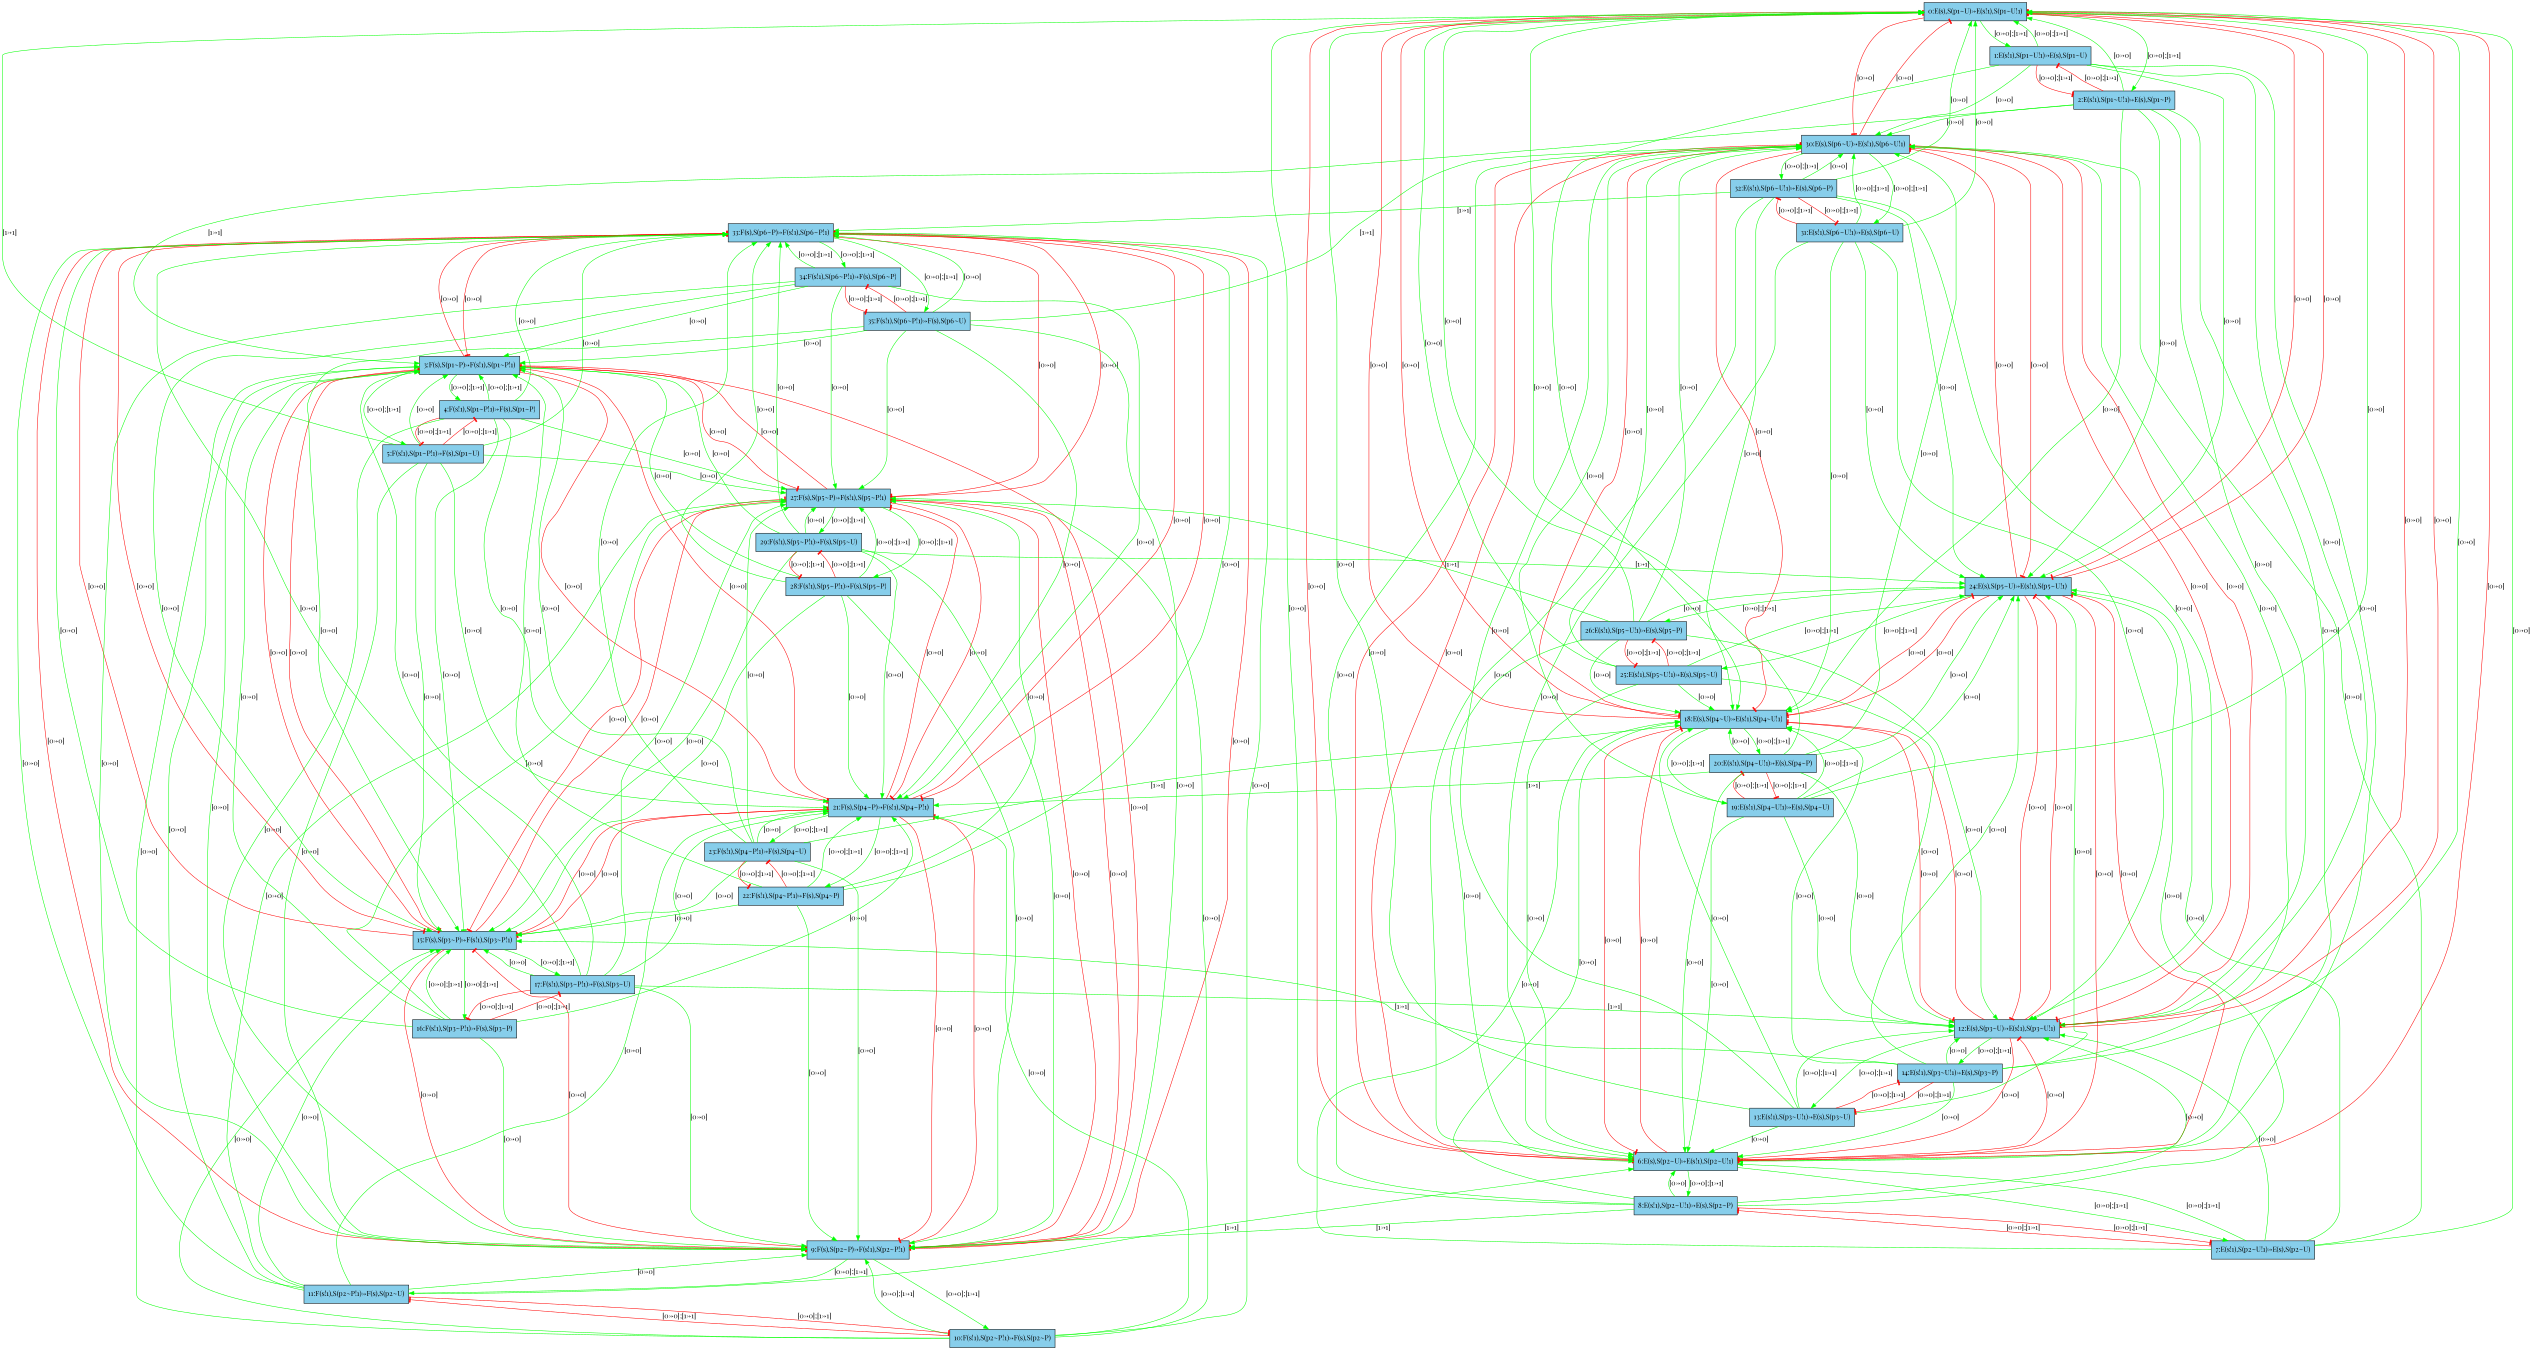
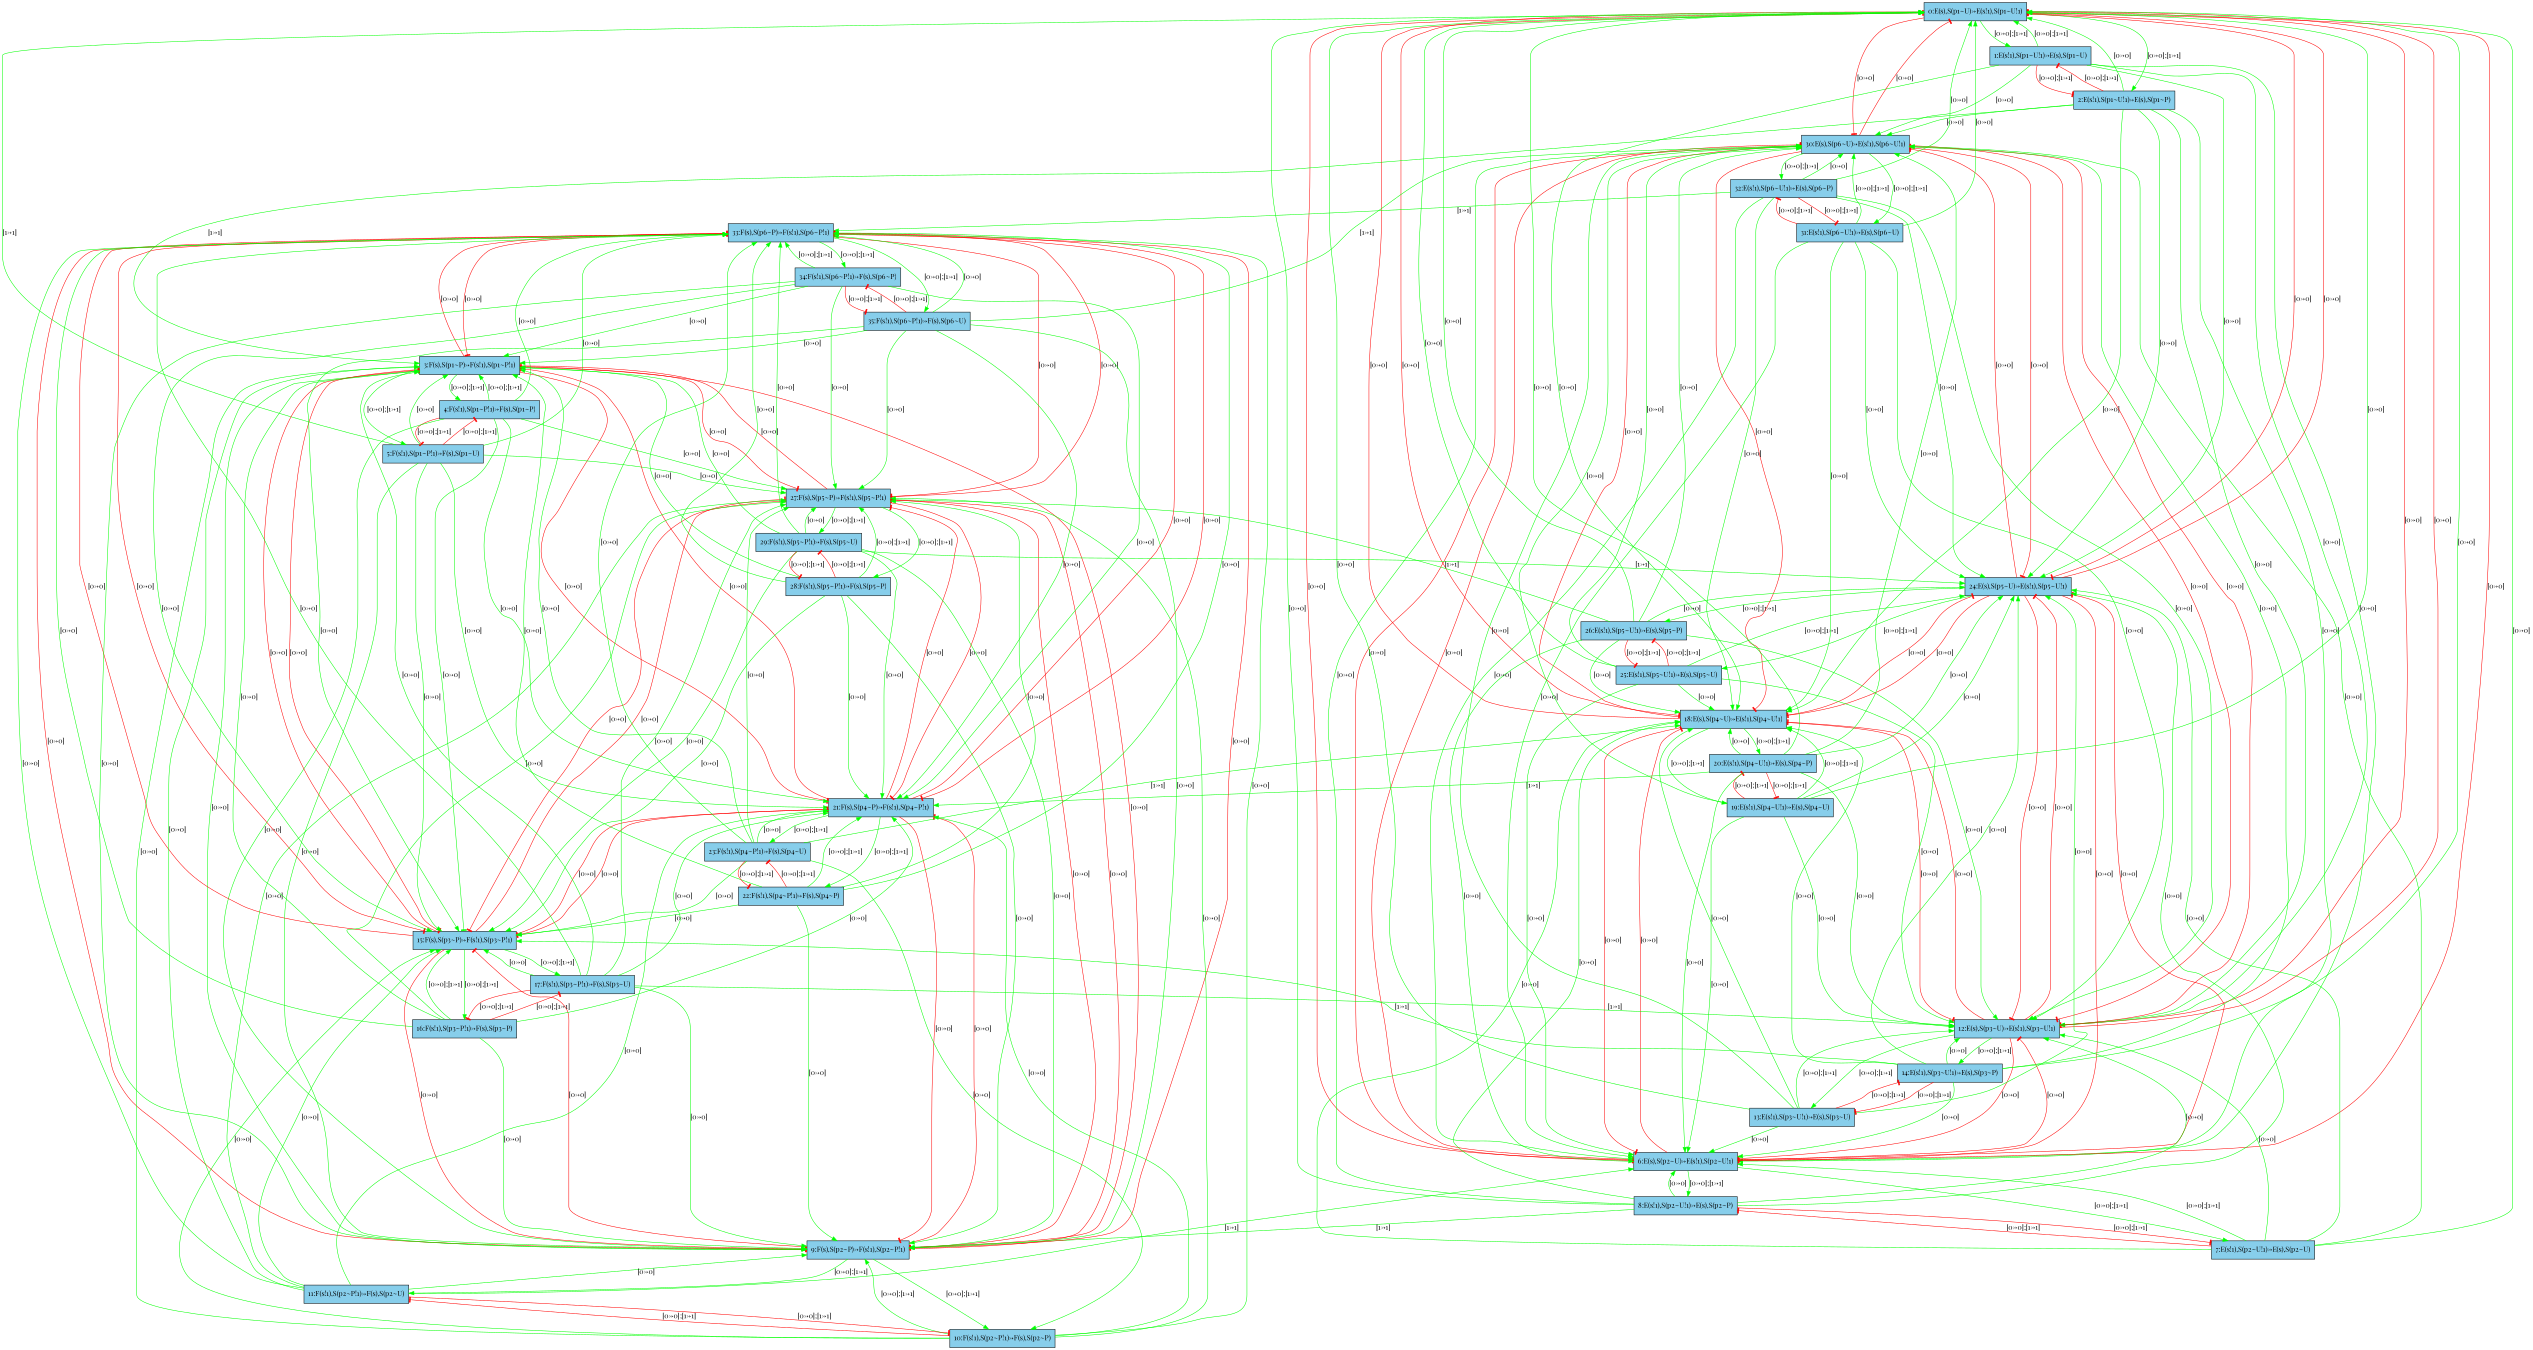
edge "23:F(s!1),S(p4~P!1)->F(s),S(p4~U)" -> "9:F(s),S(p2~P)->F(s!1),S(p2~P!1)": now "23:F(s!1),S(p4~P!1)->F(s),S(p4~U)" -> "10:F(s!1),S(p2~P!1)->F(s),S(p2~P)"
